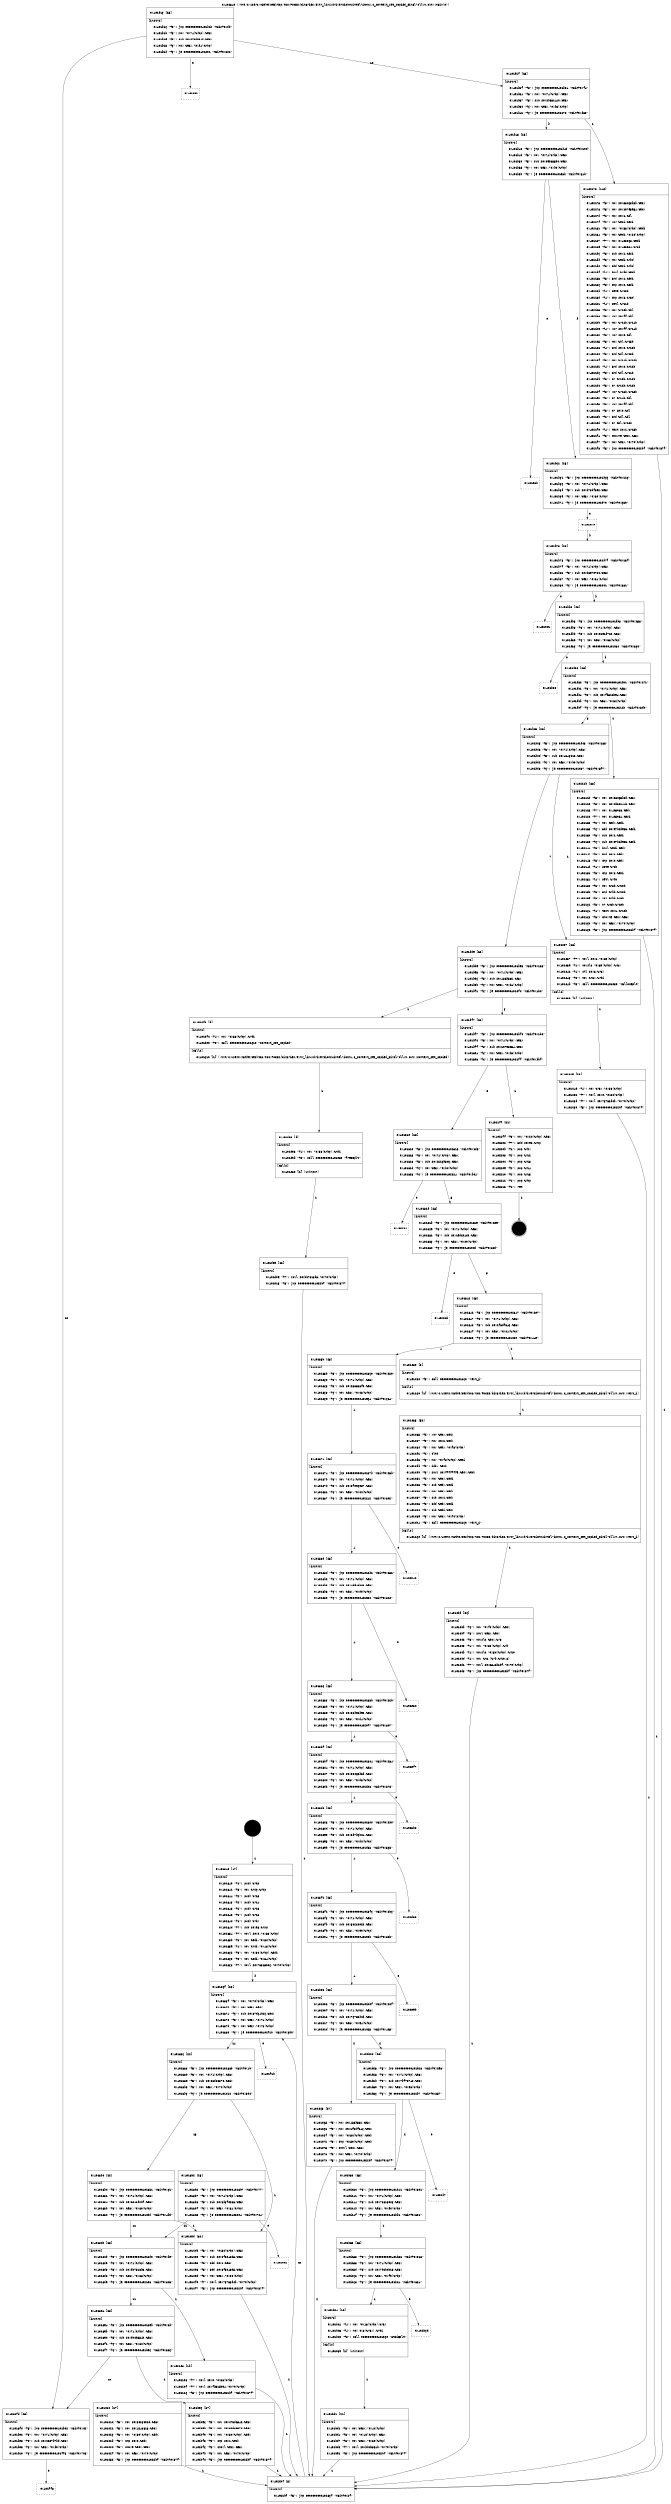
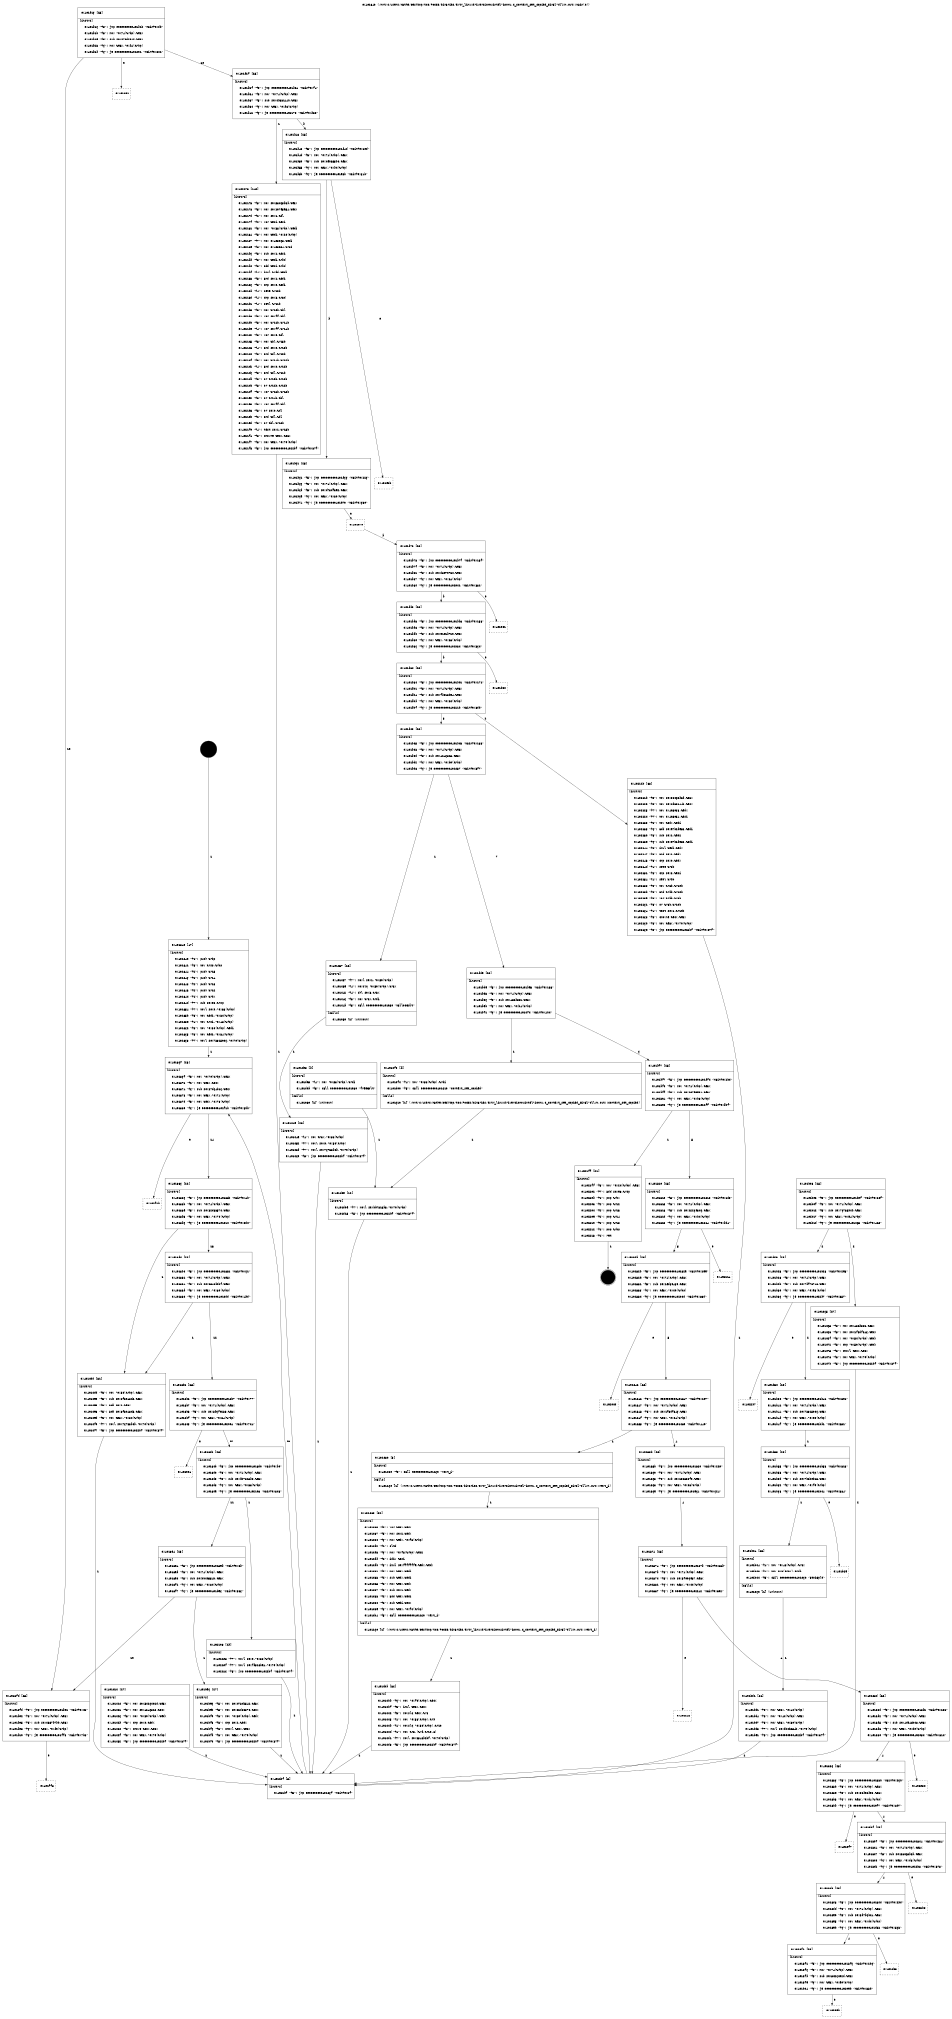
edge "0x401cfc [9]" -> "0x401d05 [9]": now "0x401cfc [9]" -> "0x401d0e [12]"
edge "0x401af1 [25]" -> "0x401b0a [25]": removed, label "4"
edge "0x401840 [47]" -> "0x40186f [23]": label " 9" -> " 1"
edge "0x40189c [22]" -> "0x4018cb [25]": now "0x40189c [22]" -> "0x4018b2 [25]"
